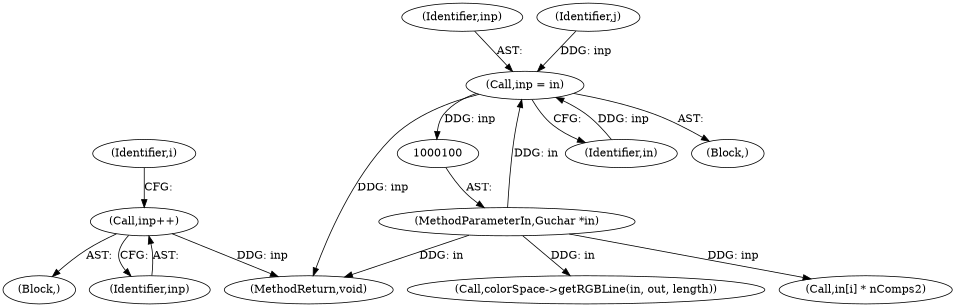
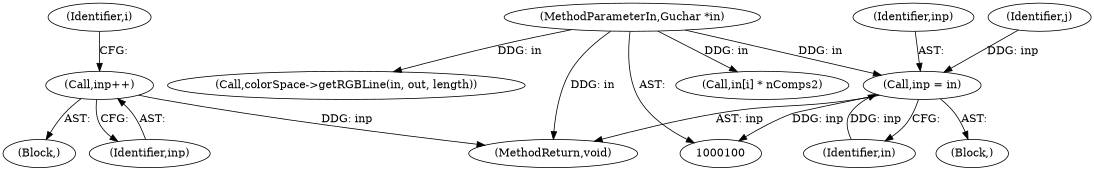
edge "1000100" -> "(MethodParameterIn,Guchar *in)": reversed
edge "(Call,inp = in)" -> "(MethodReturn,void)": label "DDG: inp" -> "AST: inp"
edge "(MethodParameterIn,Guchar *in)" -> "(Call,in[i] * nComps2)": label "DDG: inp" -> "DDG: in"
